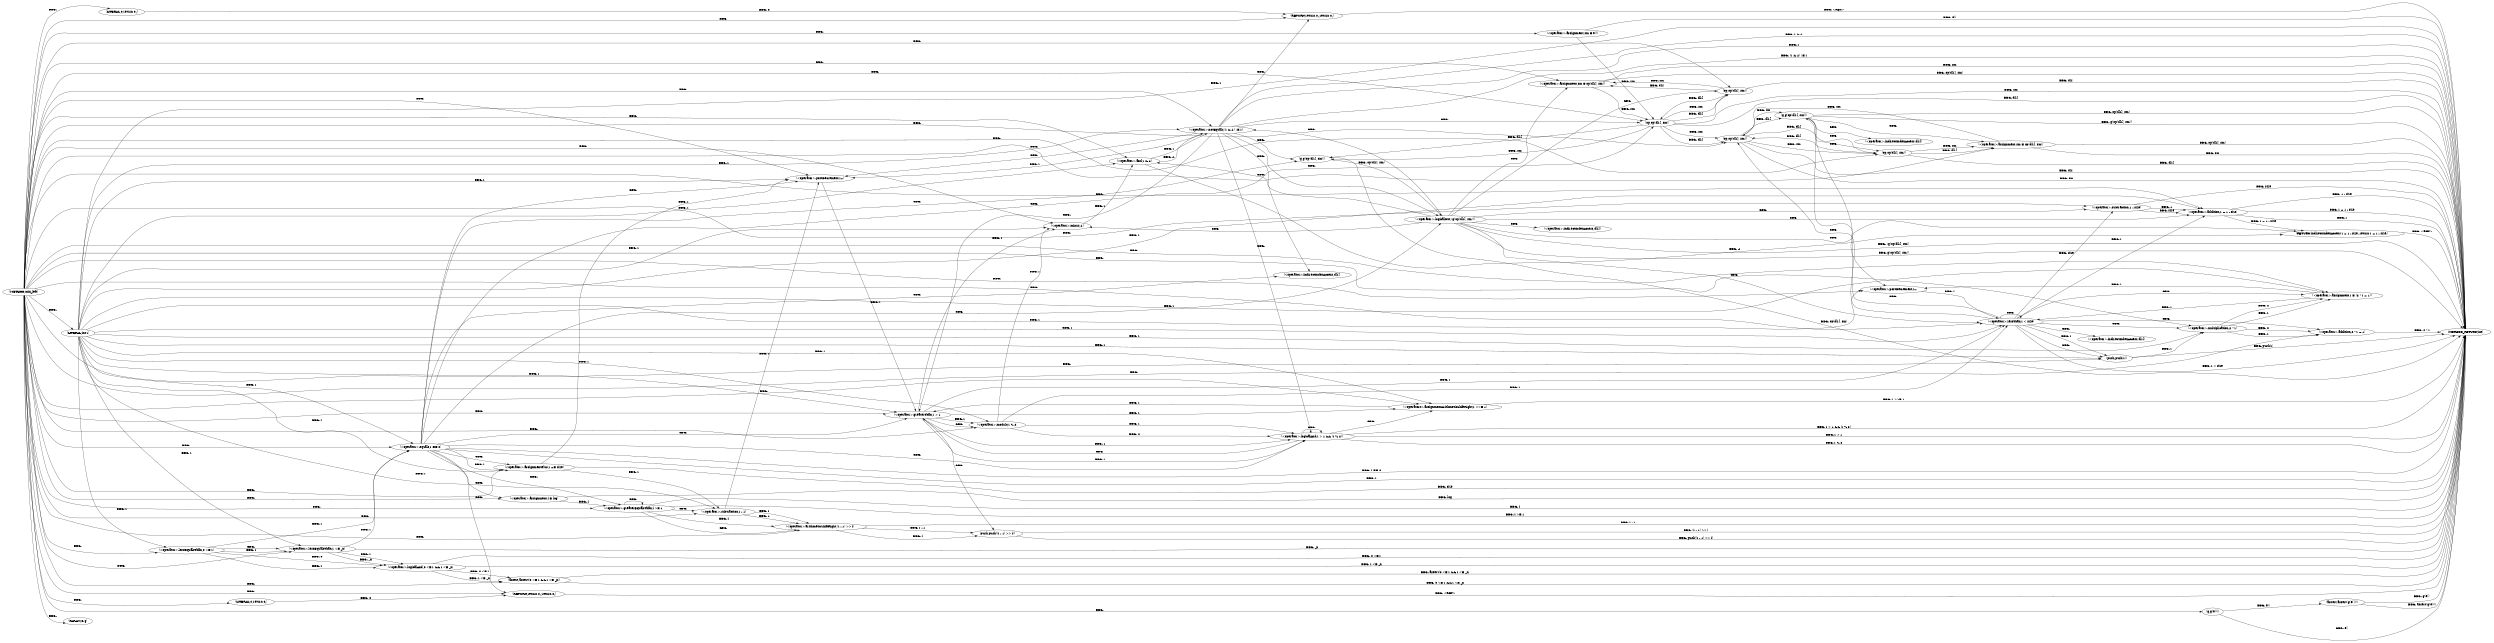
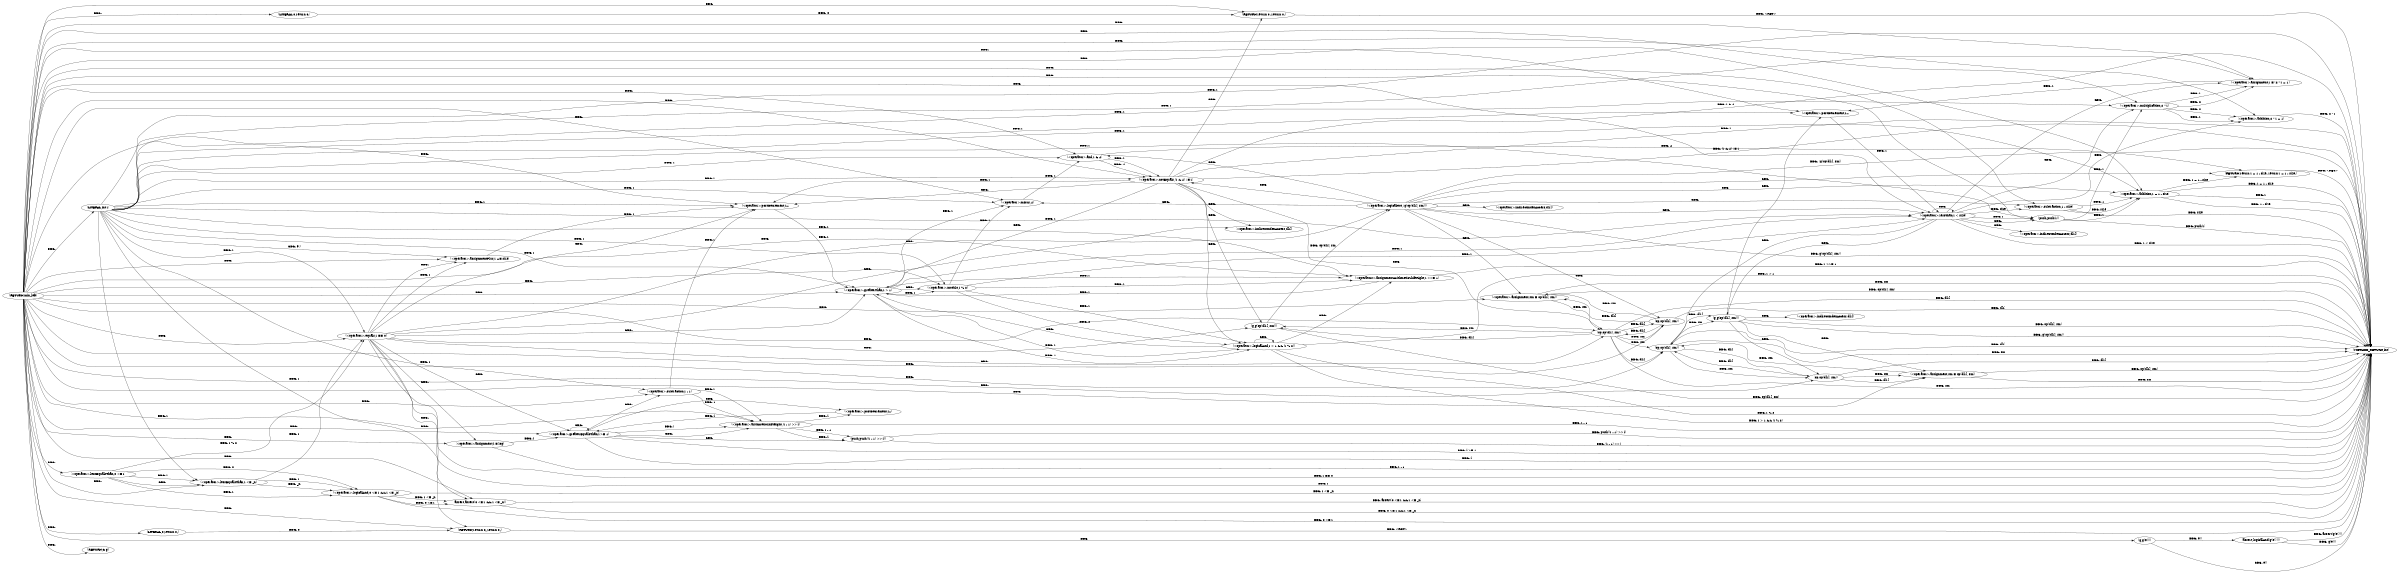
node "(<operator>.assignment,sm = e())": removed
edge "(<operator>.notEquals,(r & -r) != r)" -> "(<operator>.logicalNot,!g(op(d[r], sm)))": removed, label "CDG:"
node "(RETURN,indirectIndexAccess r + 1 - size;,return r + 1 - size;)": label "(RETURN,indirectIndexAccess r + 1 - size;,return r + 1 - size;)" -> "(RETURN,return r + 1 - size;,return r + 1 - size;)"
edge "(<operator>.lessThan,r < size)" -> "(<operator>.addition,r + 1 - size)": now "(push,push(r))" -> "(<operator>.addition,r + 1 - size)"
edge "(<operator>.modulo,r % 2)" -> "(<operators>.assignmentArithmeticShiftRight,r >>= 1)": added, label "DDG: r"
node "(METHOD,min_left)": label "(METHOD,min_left)" -> "(RETURN,min_left)"
edge "(<operator>.assignment,r = (2 * r + 1))" -> "(<operator>.lessThan,r < size)": removed, label "DDG: r"
edge "(<operator>.lessThan,r < size)" -> "(<operator>.addition,2 * r + 1)": label "CDG: " -> "DDG: "
edge "(LITERAL,int r)" -> "(<operator>.lessThan,r < size)": label "CDG: r" -> "DDG: r"
node "(<operator>.postDecrement,i--)": added
edge "(LITERAL,int r)" -> "(<operator>.assignmentPlus,r += size)": label "DDG: r" -> "CDG: e()"
edge "(<operator>.equals,r == 0)" -> "(<operator>.logicalAnd,r > 1 && (r % 2))": removed, label "CDG:"
edge "(LITERAL,int r)" -> "(<operator>.lessEqualsThan,0 <= r)": now "(LITERAL,int r)" -> "(assert,assert(0 <= r && r <= _n))"
edge "(<operator>.greaterThan,r > 1)" -> "(push,push((r - 1) >> i))": now "(<operator>.greaterEqualsThan,i >= 1)" -> "(push,push((r - 1) >> i))"
edge "(<operator>.assignmentPlus,r += size)" -> "(<operator>.subtraction,r - 1)": removed, label "DDG: r"
edge "(<operator>.assignmentPlus,r += size)" -> "(METHOD_RETURN,int)": removed, label "DDG: size"
edge "(<operator>.assignment,i = log)" -> "(METHOD_RETURN,int)": label "DDG: log" -> "DDG: r - 1"
edge "(<operator>.lessEqualsThan,0 <= r)" -> "(<operator>.equals,r == 0)": label "DDG: r" -> "DDG: r % 2"
edge "(<operator>.lessEqualsThan,r <= _n)" -> "(METHOD_RETURN,int)": removed, label "DDG: _n"
node "(assert,assert(g(e())))": label "(assert,assert(g(e())))" -> "(assert,logicalAnd(g(e())))"
node "(PARAM,G g)": label "(PARAM,G g)" -> "(RETURN,G g)"
